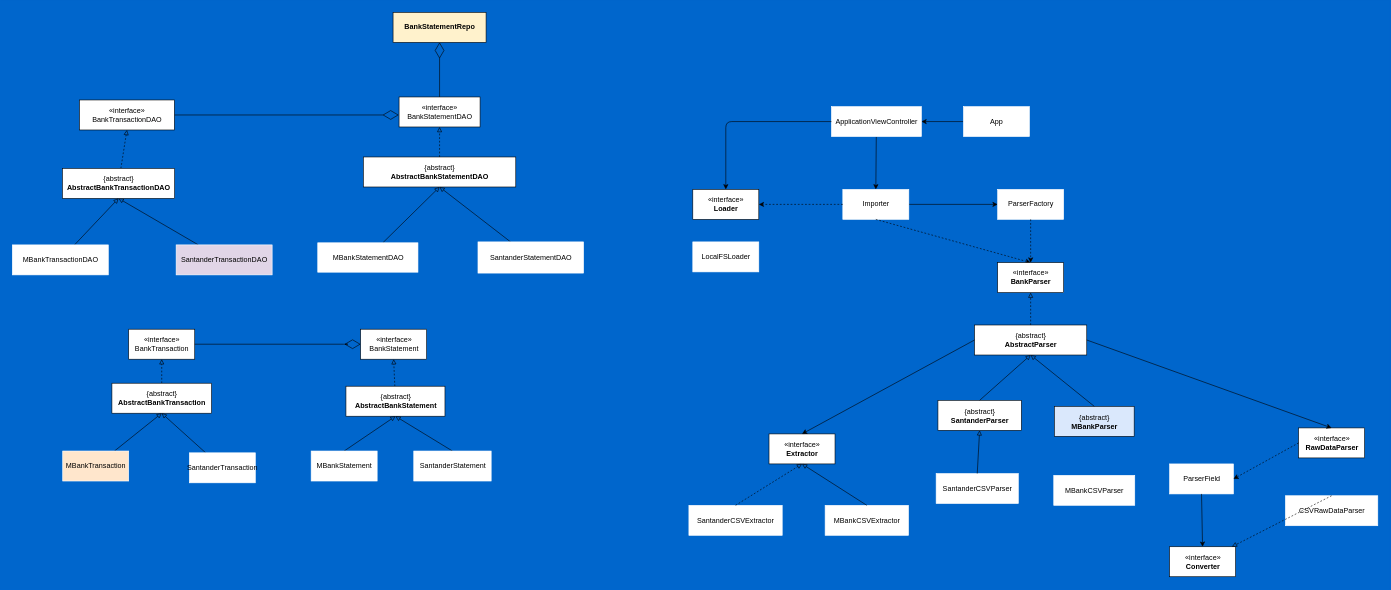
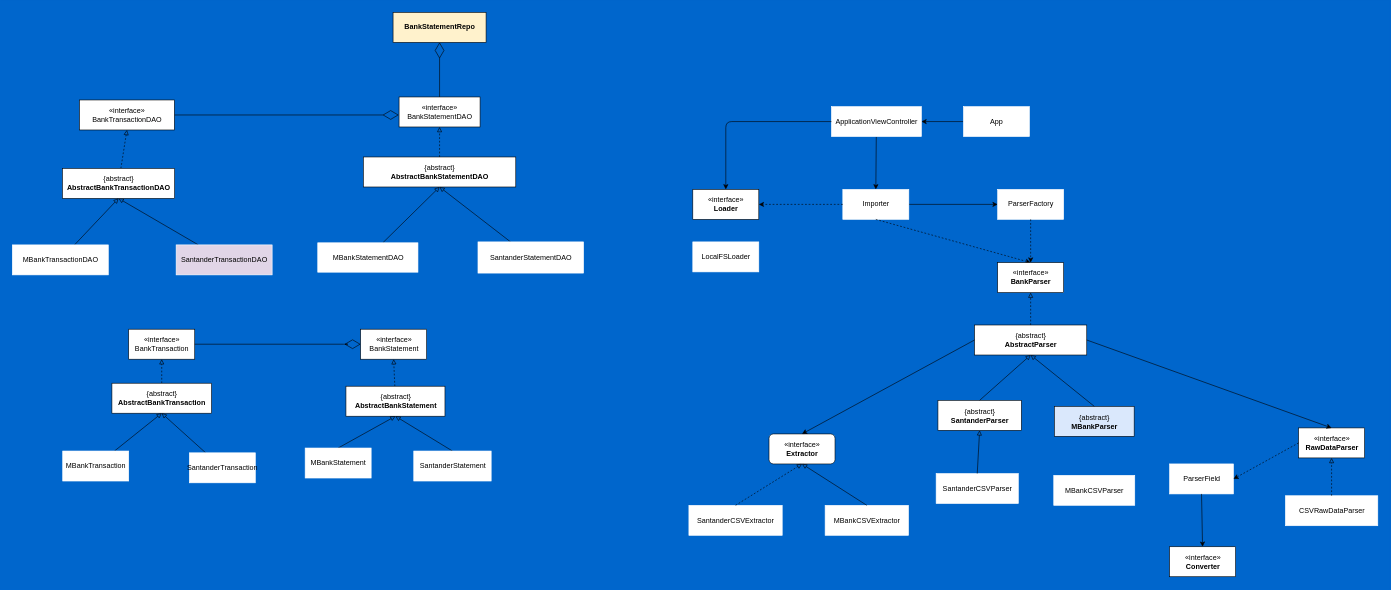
node "«interface» Extractor": shape rectangle -> rounded rectangle
node "MBankTransaction": fillcolor #ffe6cc -> #ffffff
node "MBankStatement": moved (344, 466) -> (338, 463)
edge "CSVRawDataParser" -> "«interface» Converter": now "CSVRawDataParser" -> "«interface» RawDataParser"
